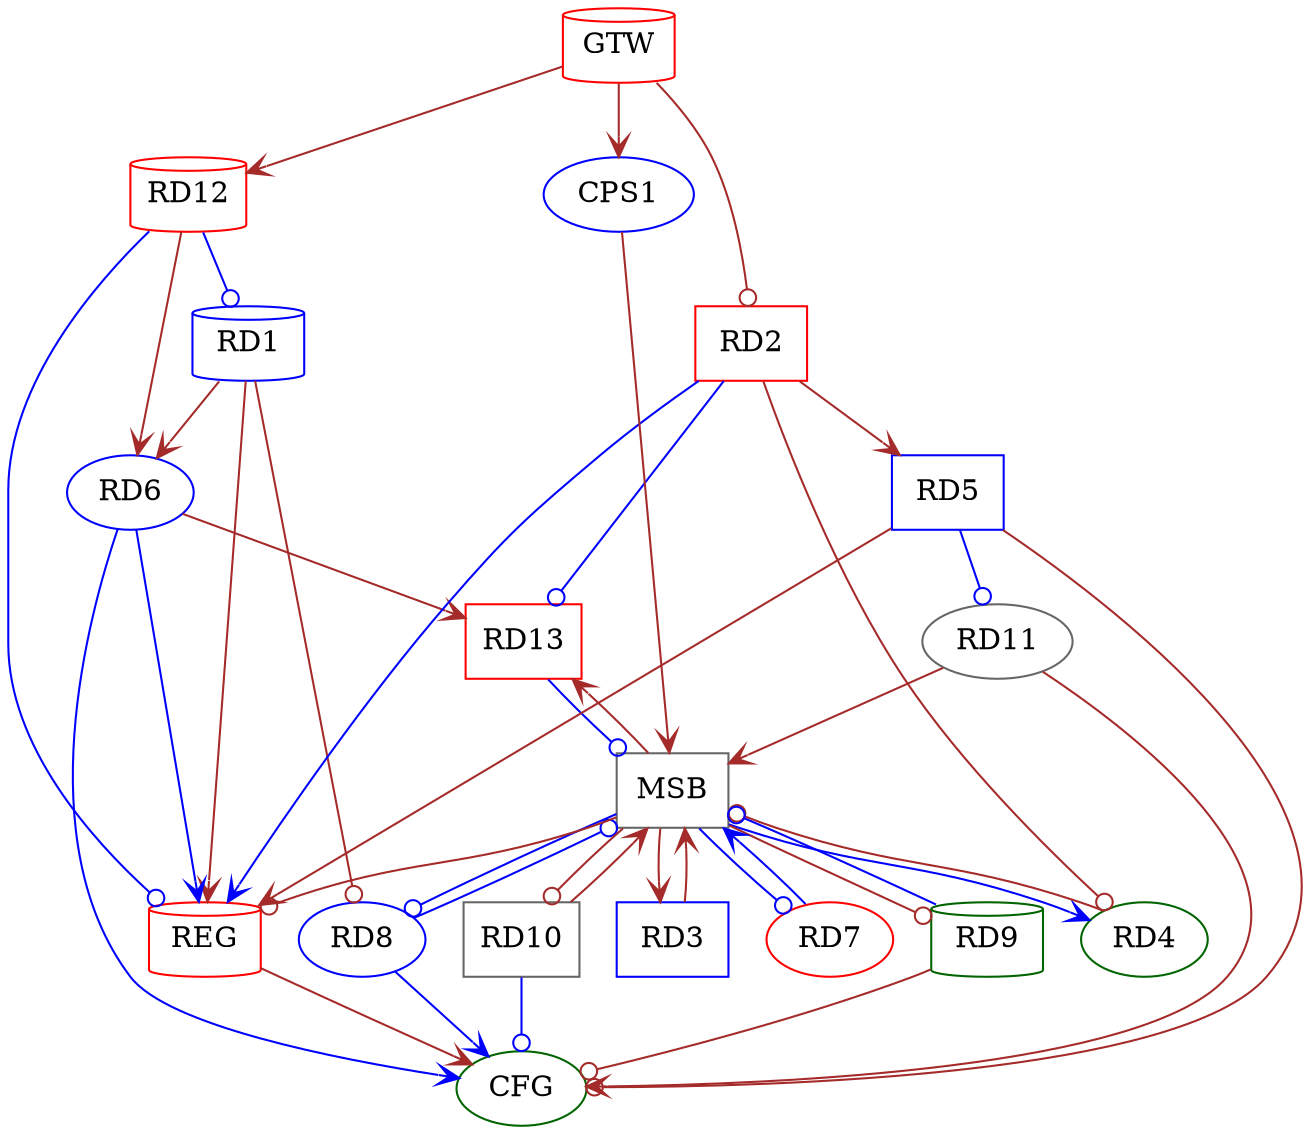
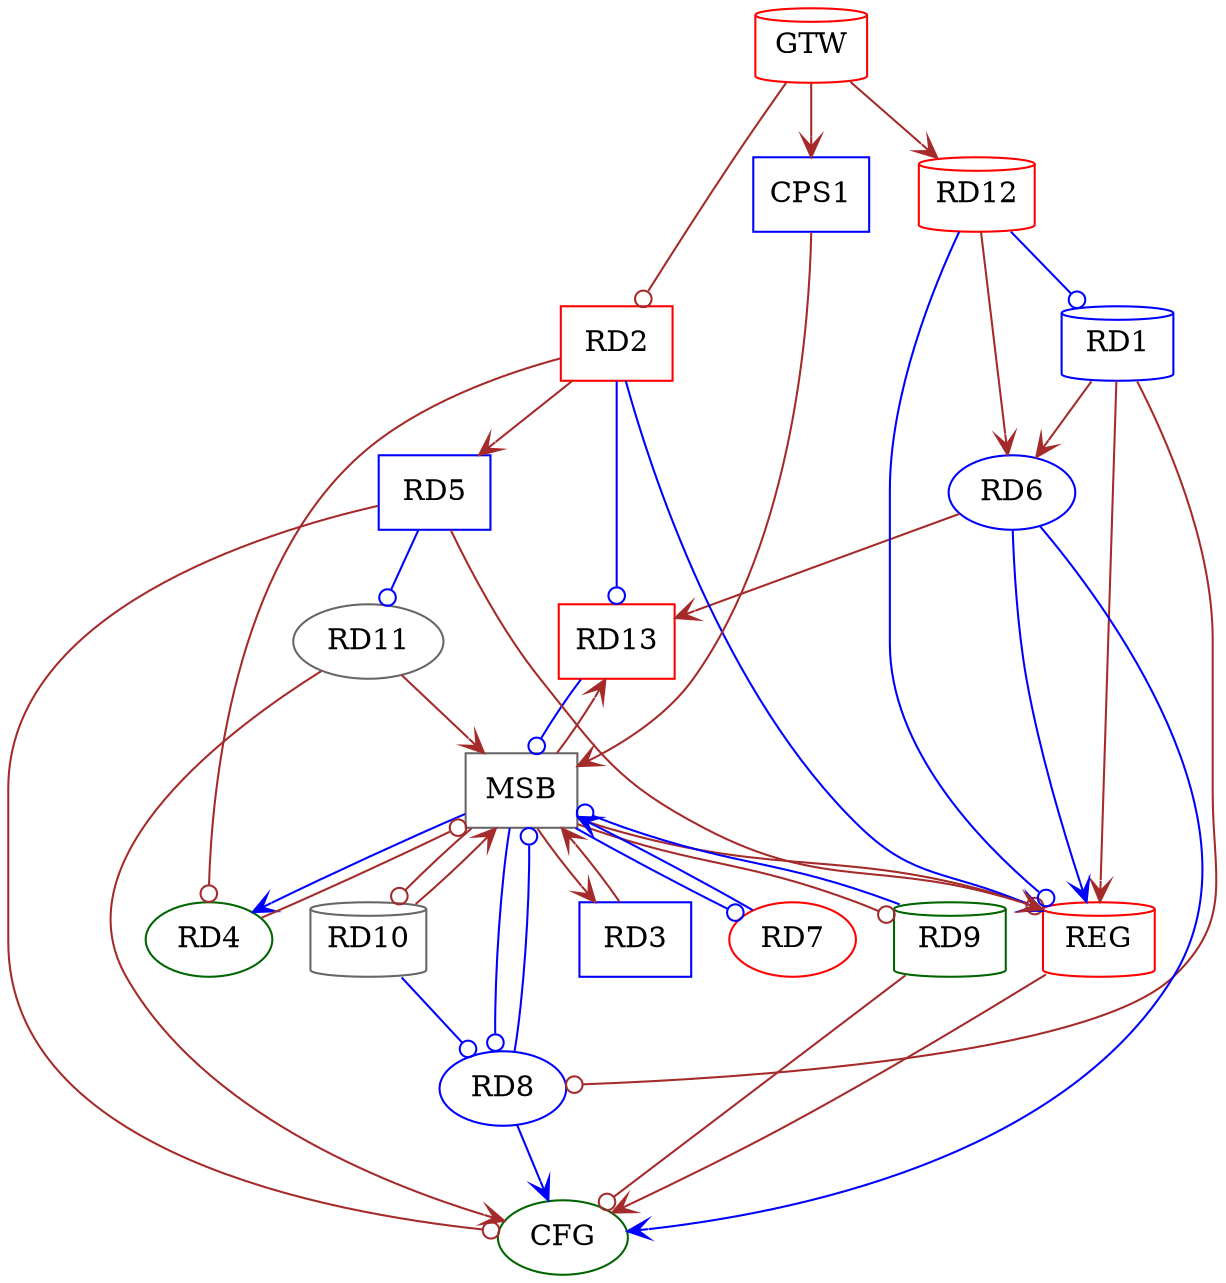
node "CPS1": shape ellipse -> box
node "RD10": shape box -> cylinder
edge "RD10" -> "CFG": now "RD10" -> "RD8"
